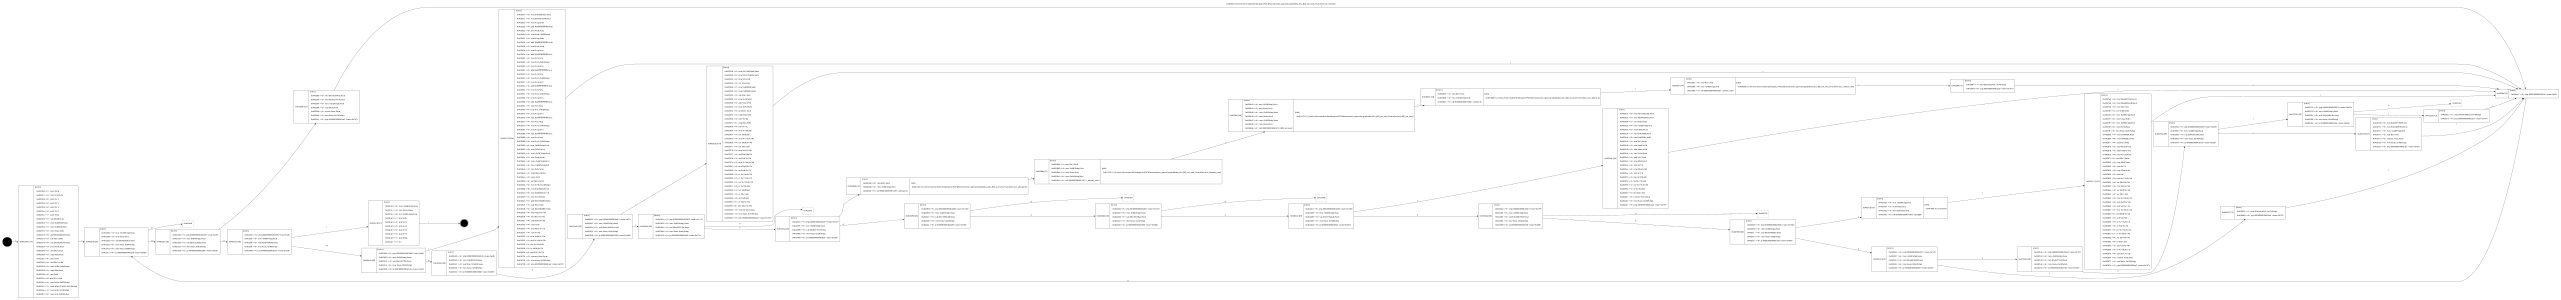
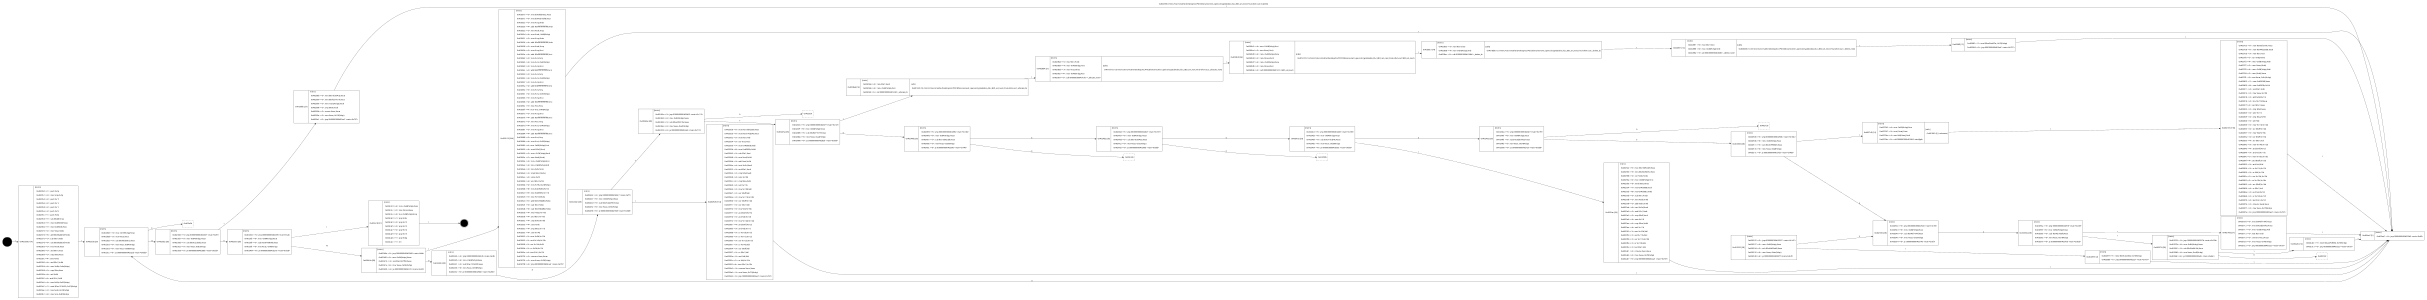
edge "0x402506 [28]" -> "0x402522 [28]": now "0x402506 [28]" -> "0x40253e [28]"
